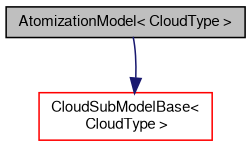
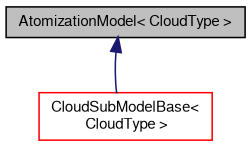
edge "AtomizationModel< CloudType >" -> "CloudSubModelBase< CloudType >": reversed
